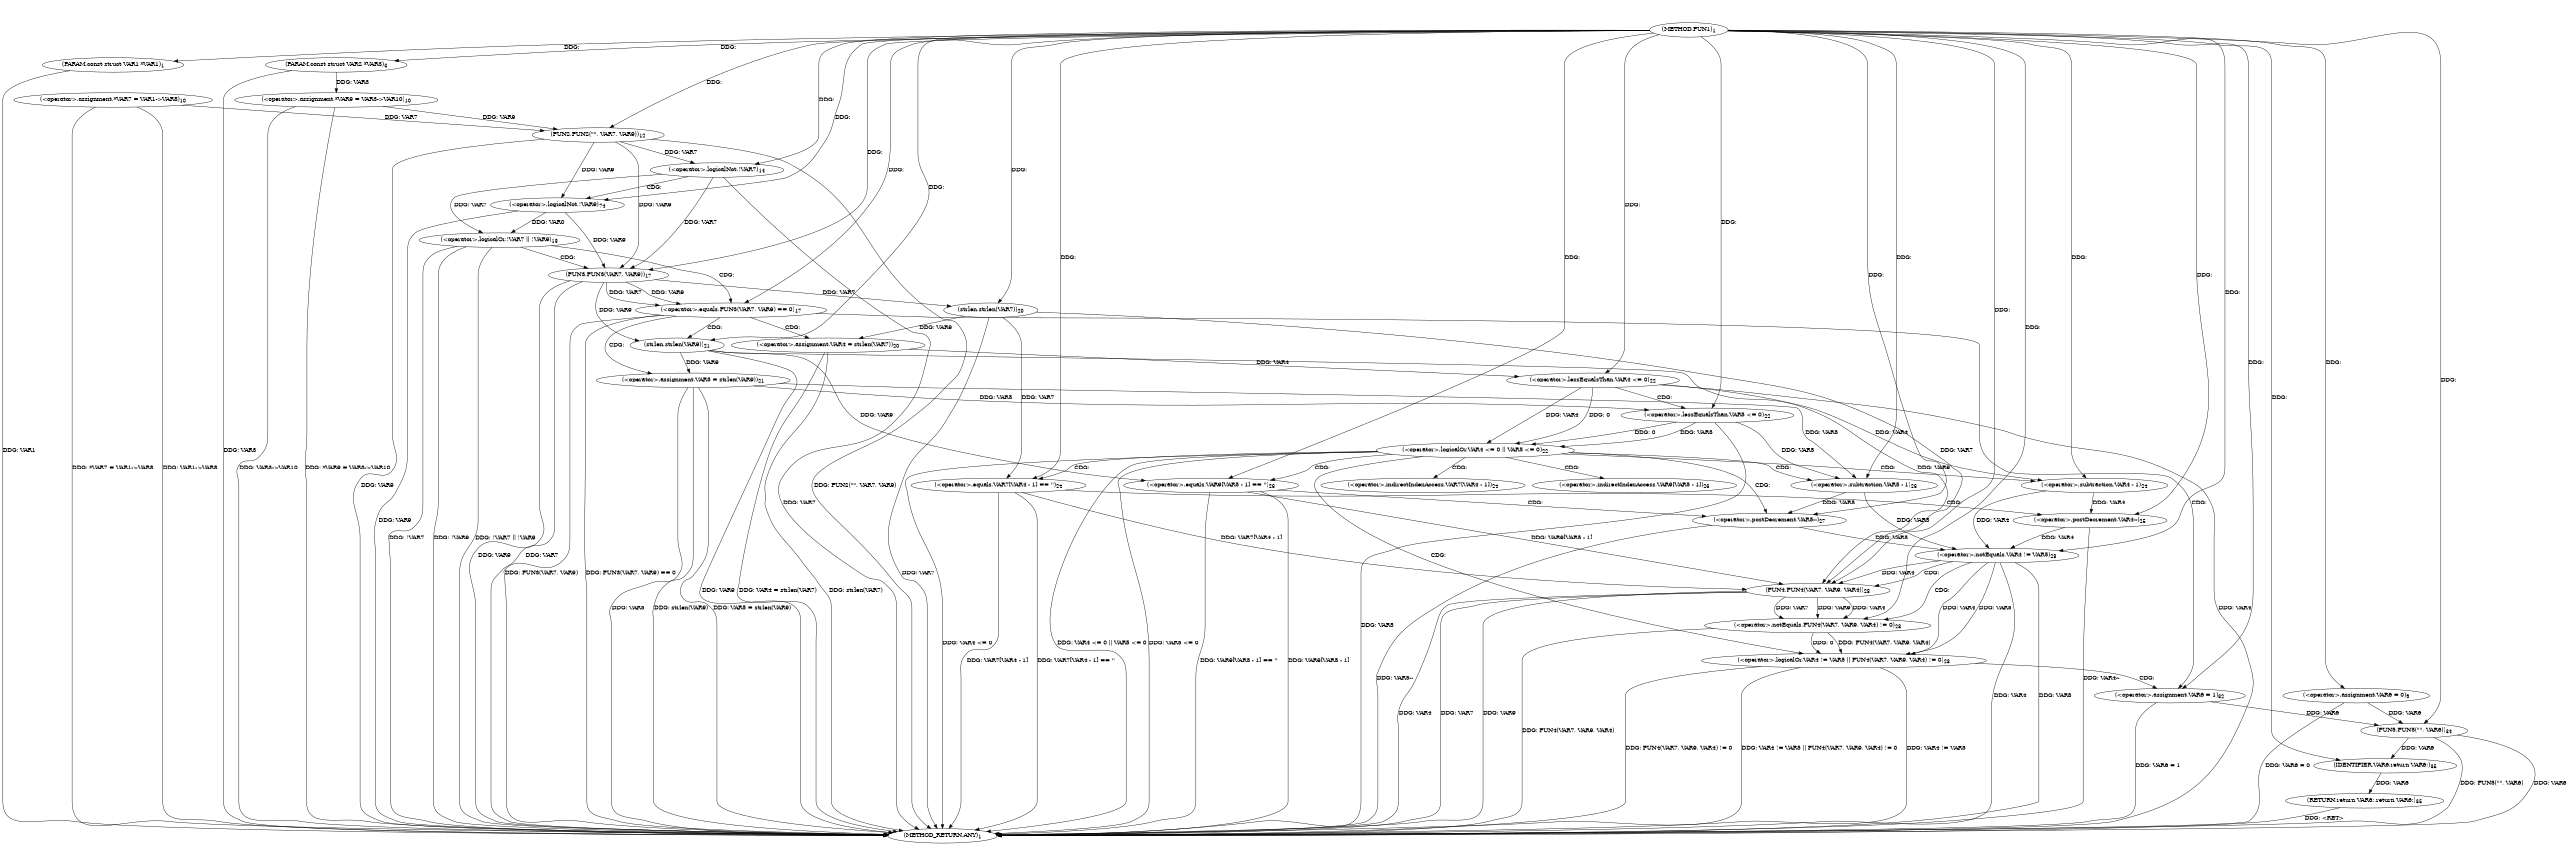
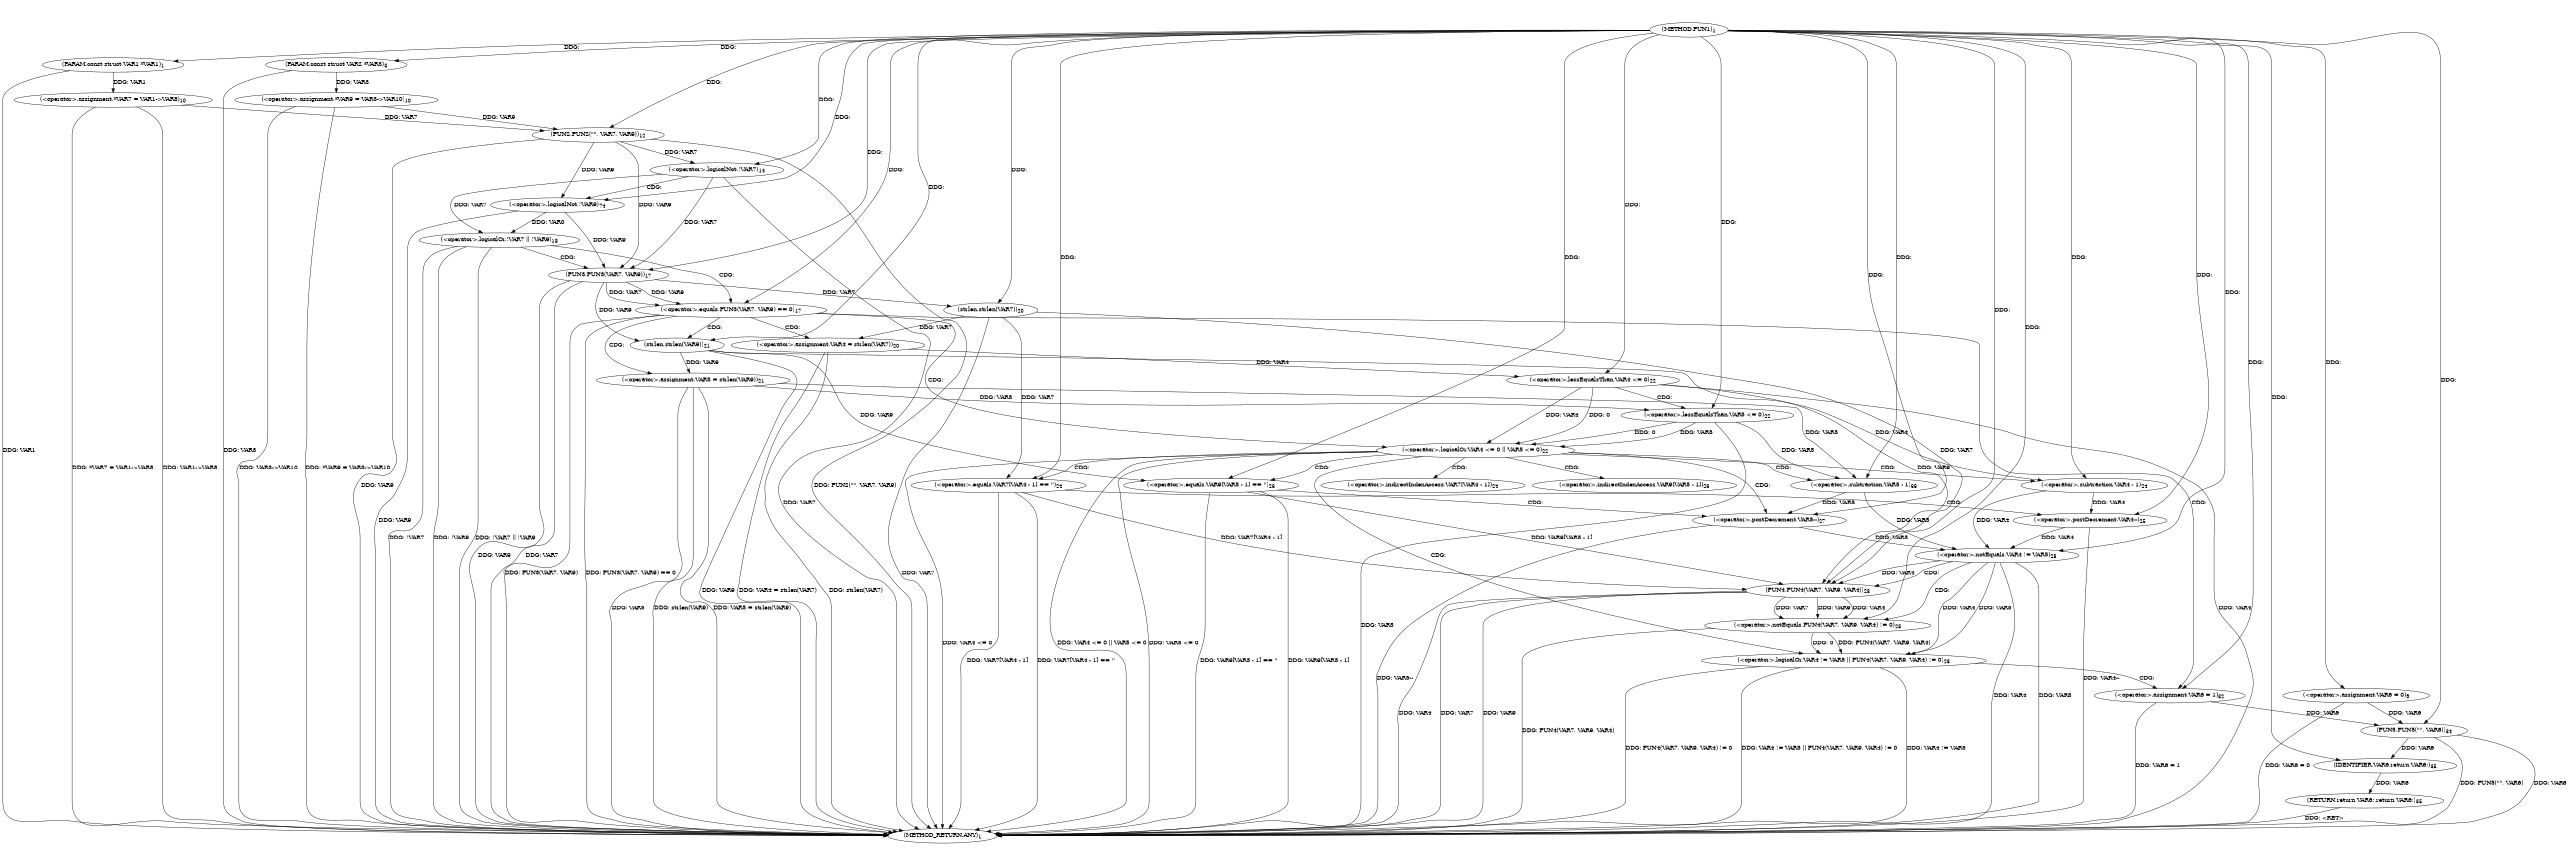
edge "(PARAM,const struct VAR1 *VAR1)" -> "(<operator>.assignment,*VAR7 = VAR1->VAR8)": added, label "DDG: VAR1"
edge "(strlen,strlen(VAR7))" -> "(<operator>.assignment,VAR4 = strlen(VAR7))": label "DDG: VAR9" -> "DDG: VAR7"
edge "(<operator>.equals,FUN3(VAR7, VAR9) == 0)" -> "(<operator>.logicalOr,VAR4 <= 0 || VAR5 <= 0)": added, label "CDG:"
node "(<operator>.subtraction,VAR5 - 1)": text "26" -> "66"
